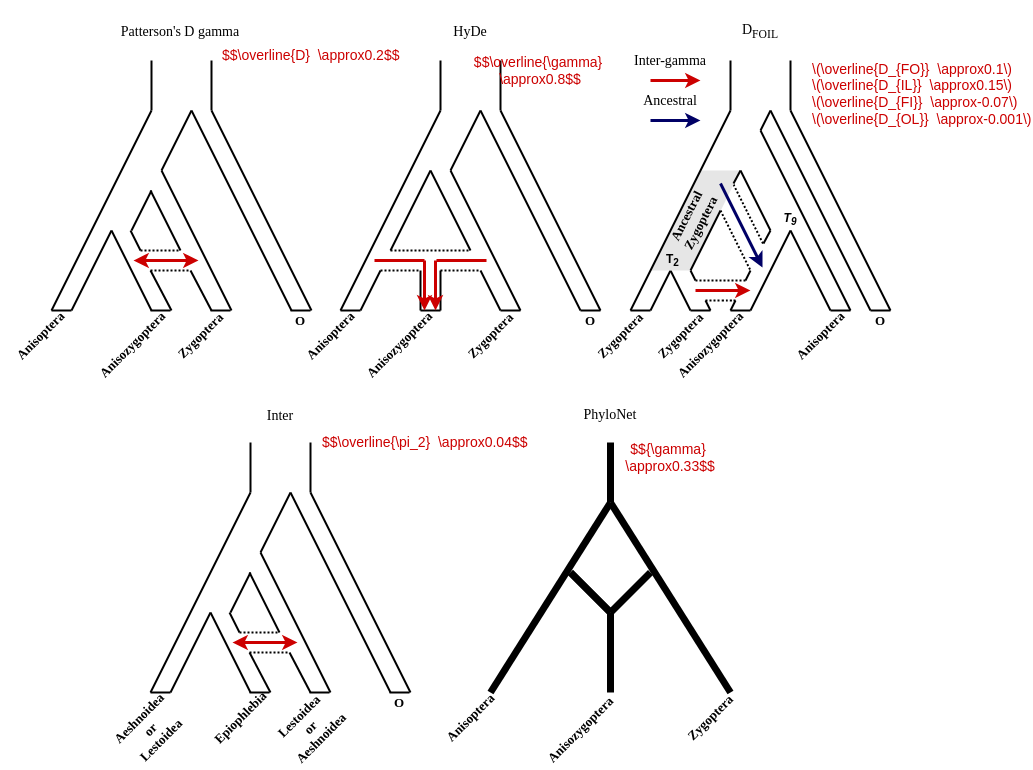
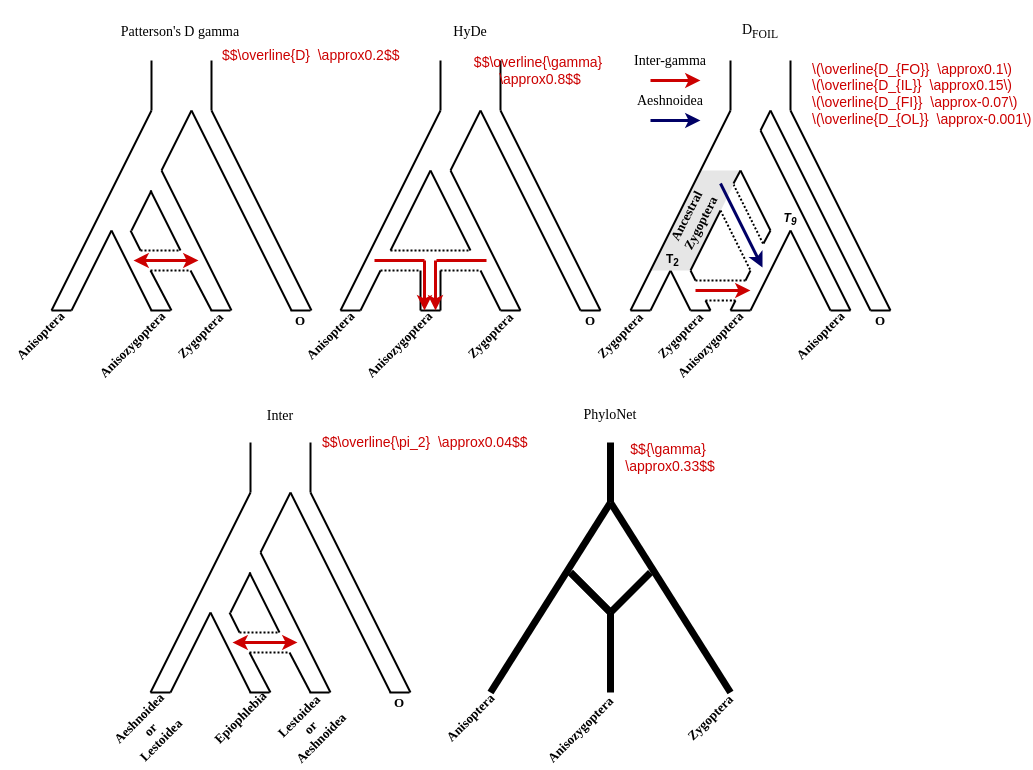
node "Ancestral": label "Ancestral" -> "Aeshnoidea"
